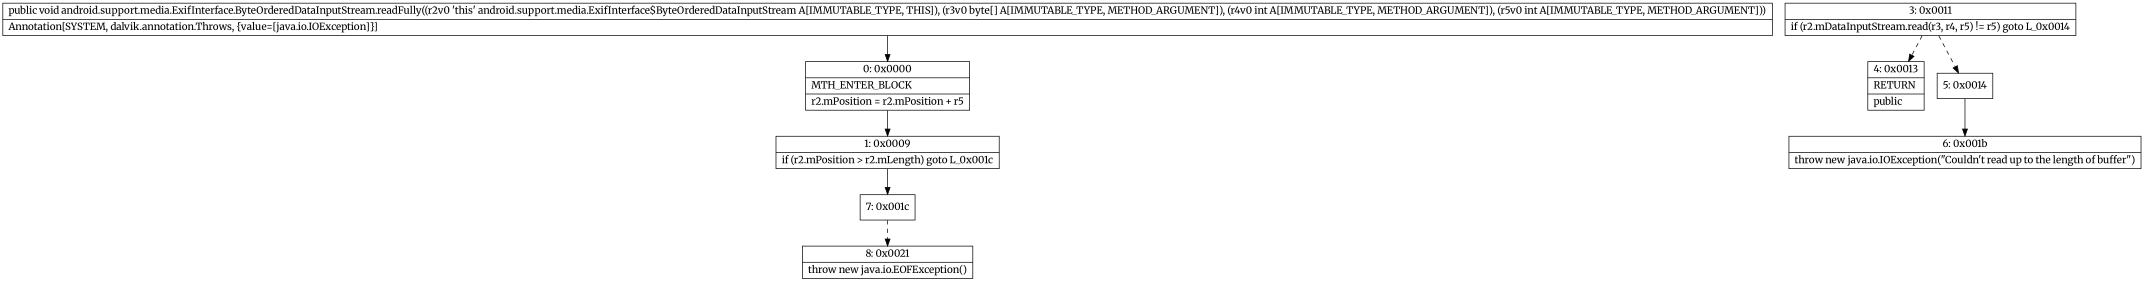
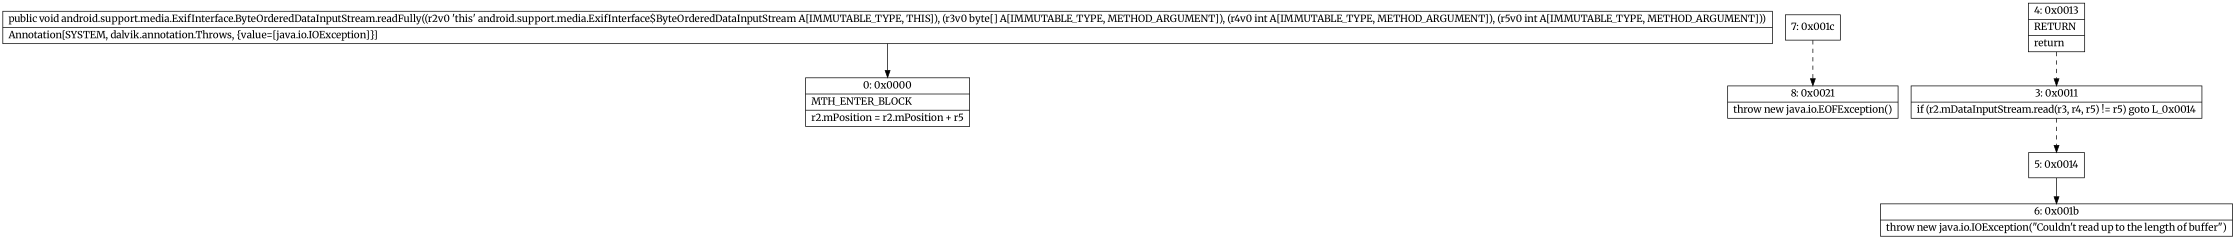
edge "3: 0x0011" -> "4: 0x0013": reversed
node "4: 0x0013": text "public" -> "return"
node "1: 0x0009": removed
